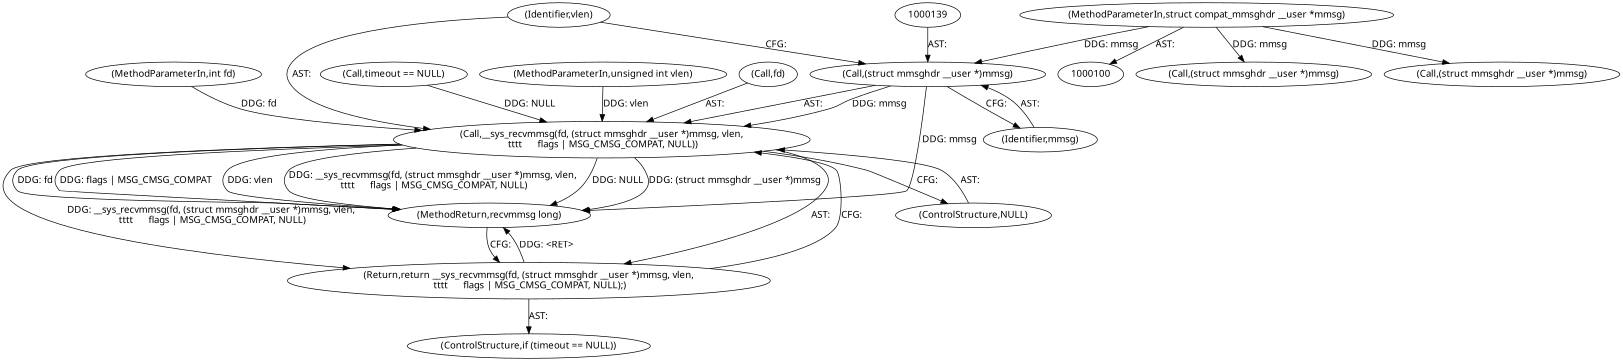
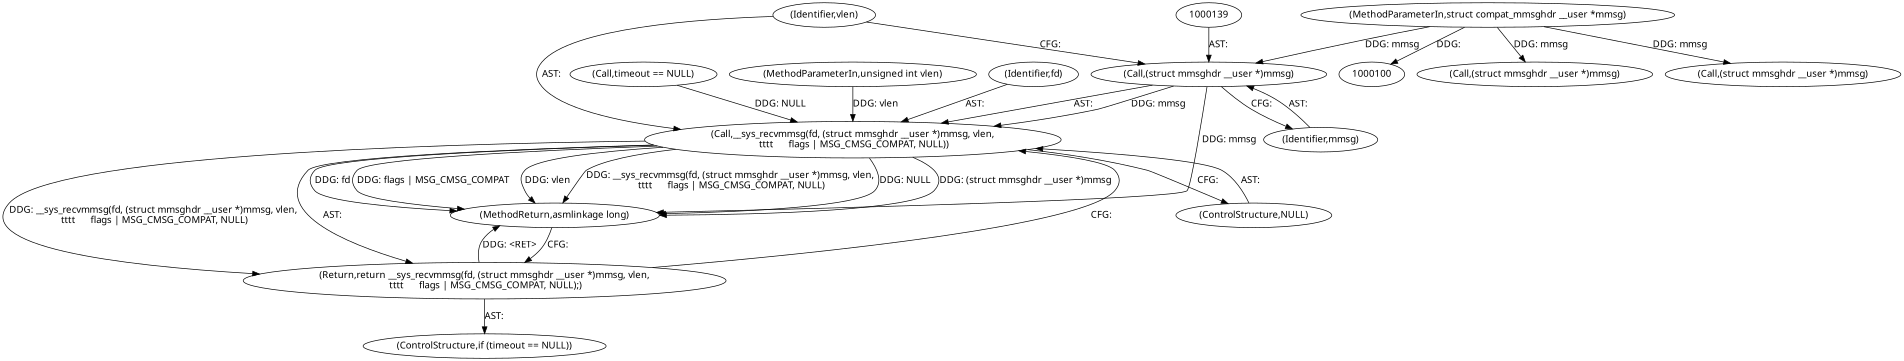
edge "(MethodParameterIn,struct compat_mmsghdr __user *mmsg)" -> "1000100": label "AST: " -> "DDG: "
node "(MethodParameterIn,int fd)": removed
node "(Call,fd)": label "(Call,fd)" -> "(Identifier,fd)"
node "(MethodReturn,recvmmsg long)": label "(MethodReturn,recvmmsg long)" -> "(MethodReturn,asmlinkage long)"
